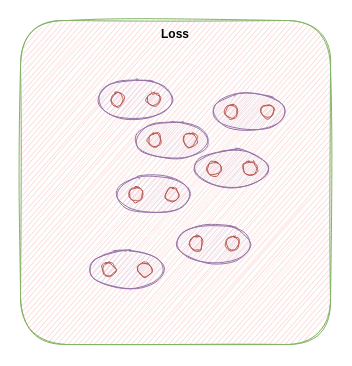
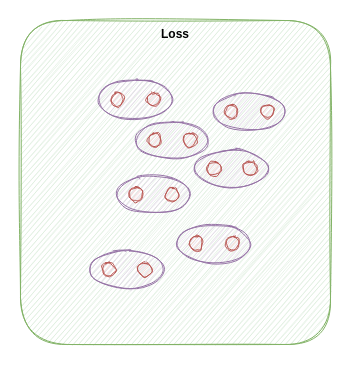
node "Loss": fillcolor #f8cecc -> #d5e8d4
